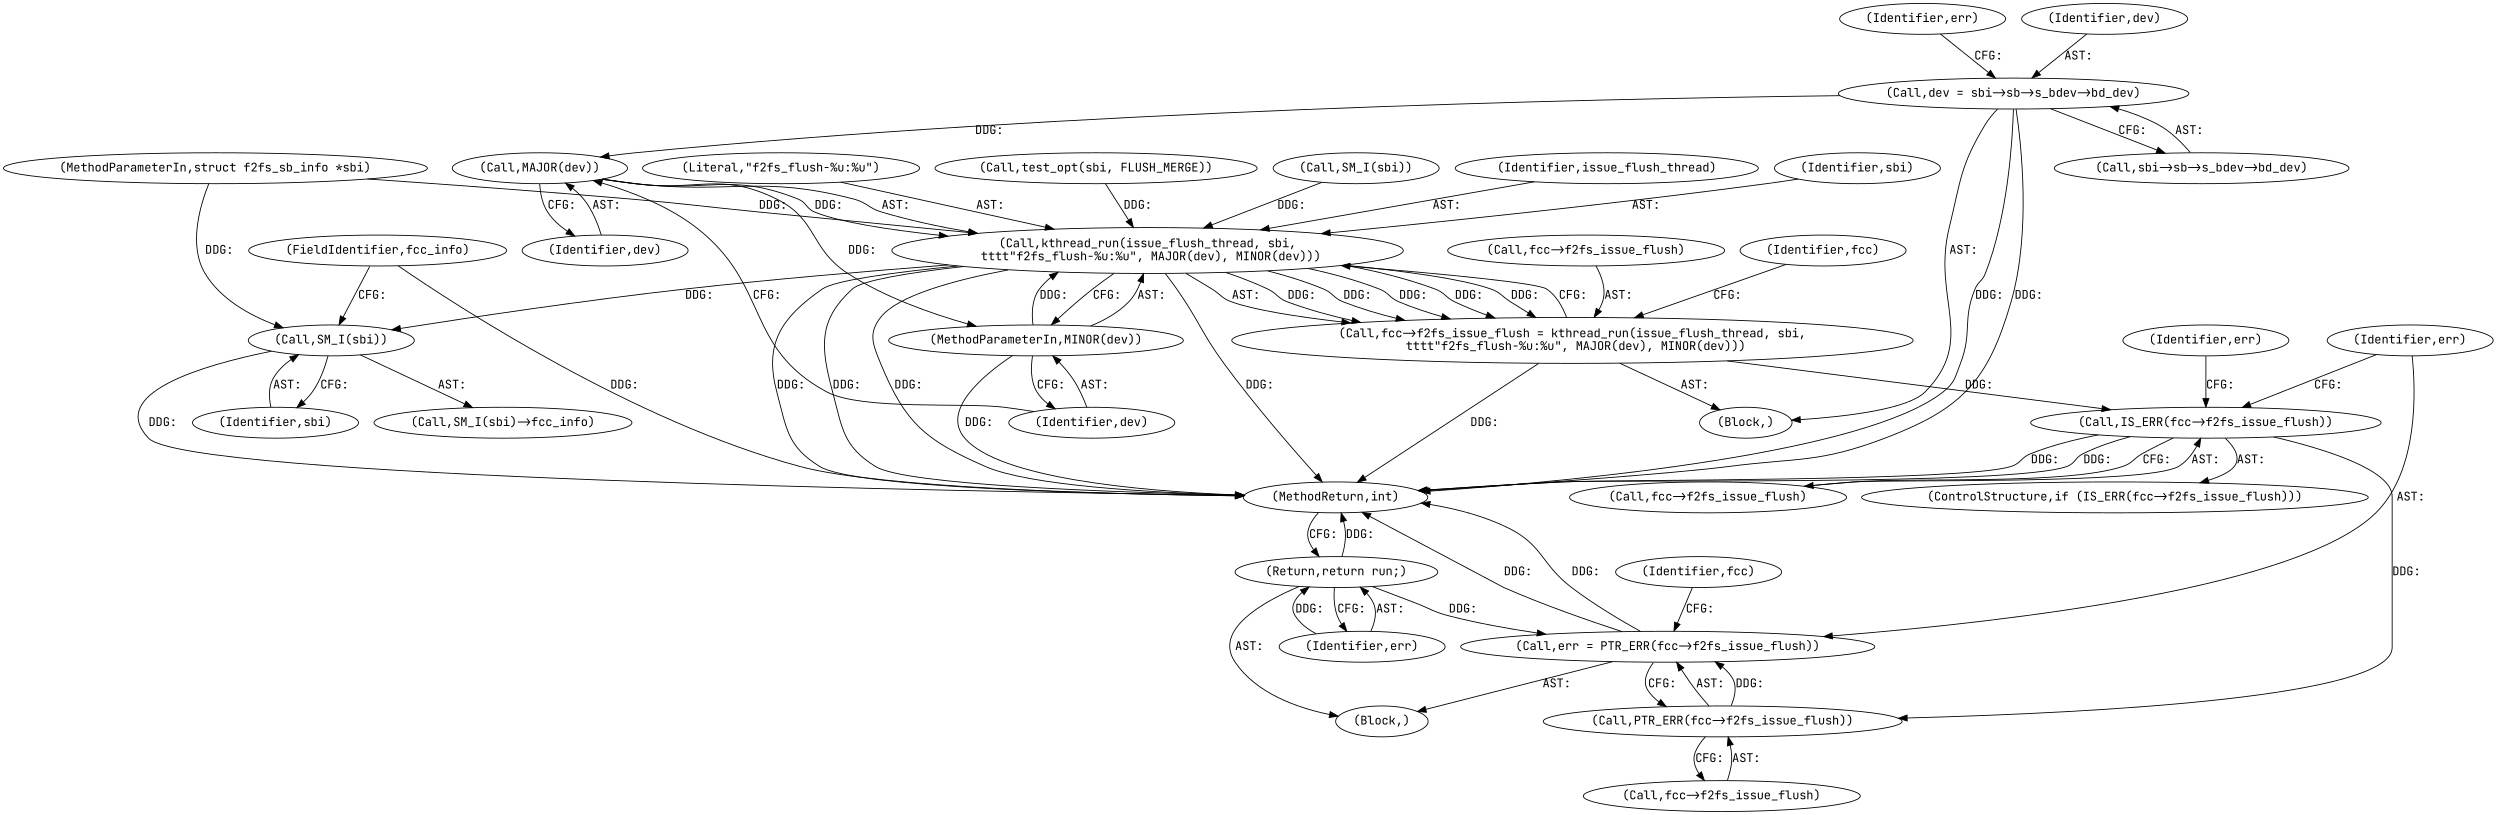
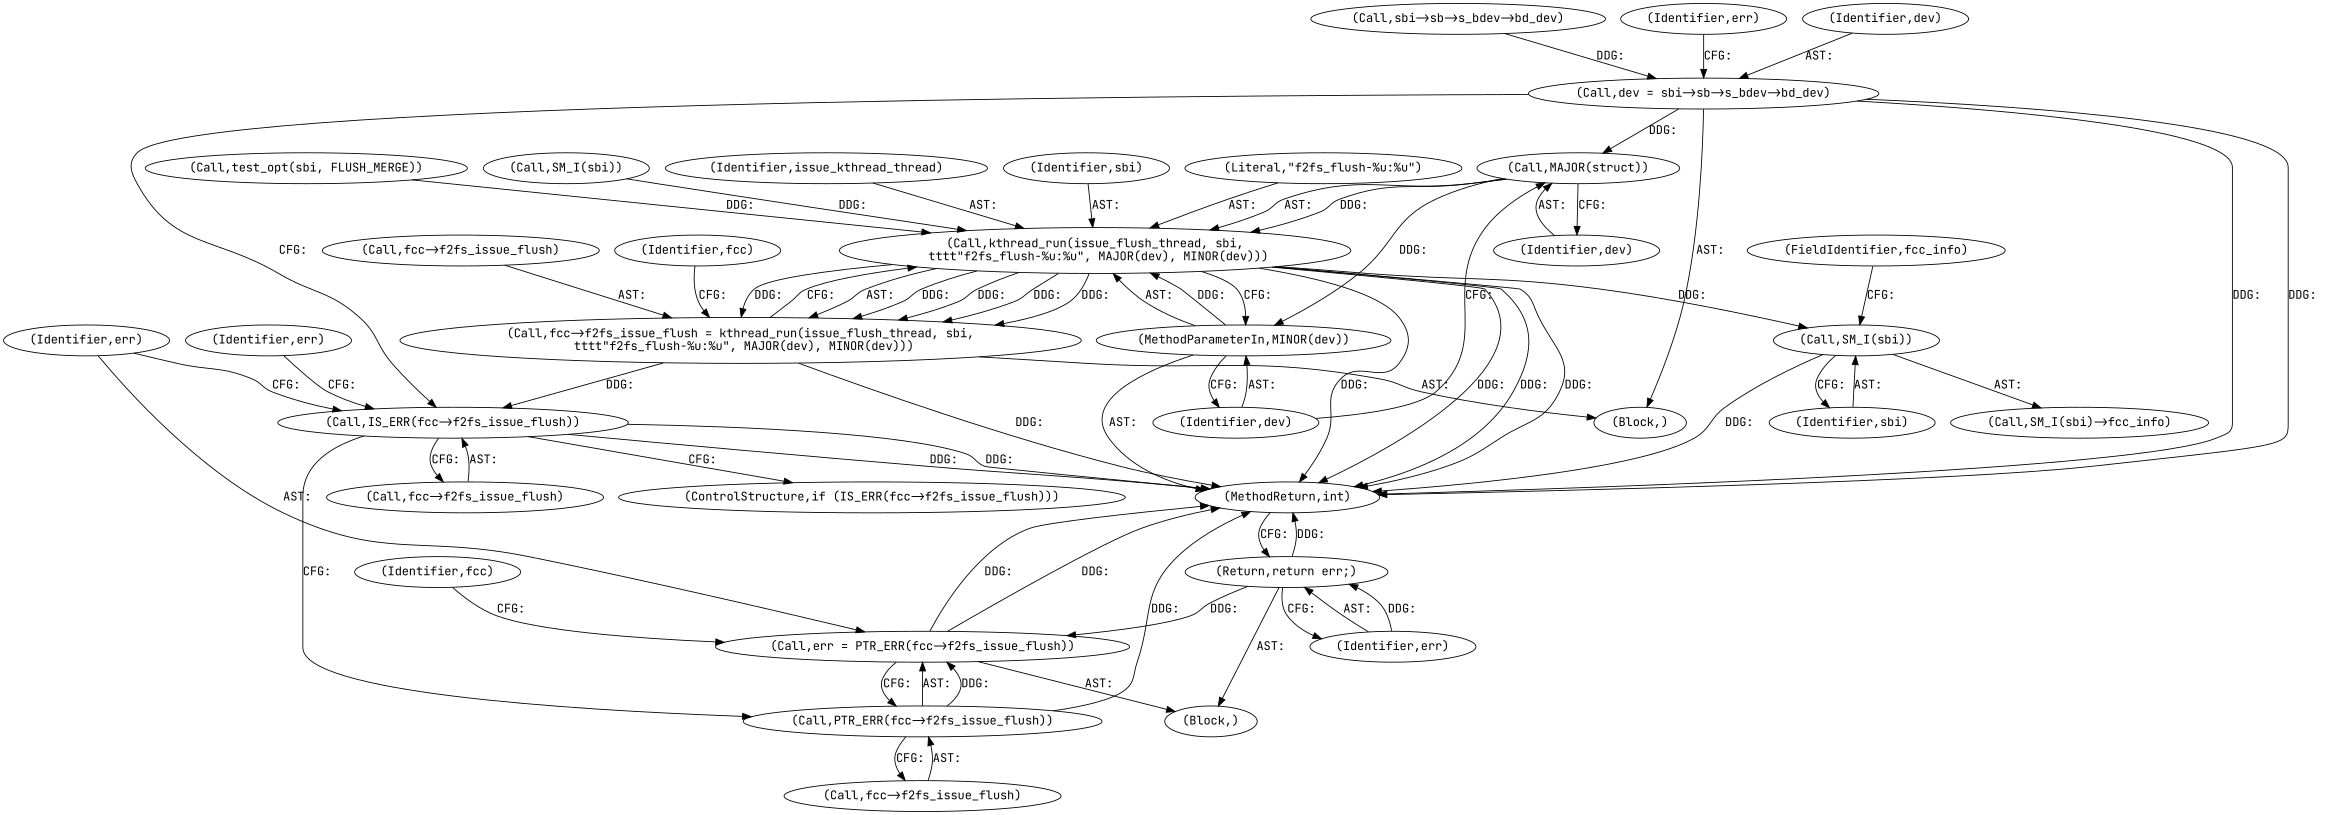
edge "(Call,dev = sbi->sb->s_bdev->bd_dev)" -> "(Call,sbi->sb->s_bdev->bd_dev)": now "(Call,dev = sbi->sb->s_bdev->bd_dev)" -> "(Call,IS_ERR(fcc->f2fs_issue_flush))"
edge "(Call,sbi->sb->s_bdev->bd_dev)" -> "(Call,dev = sbi->sb->s_bdev->bd_dev)": label "AST: " -> "DDG: "
node "(MethodParameterIn,struct f2fs_sb_info *sbi)": removed
node "(Call,MAJOR(dev))": label "(Call,MAJOR(dev))" -> "(Call,MAJOR(struct))"
node "(Identifier,issue_flush_thread)": label "(Identifier,issue_flush_thread)" -> "(Identifier,issue_kthread_thread)"
edge "(MethodParameterIn,MINOR(dev))" -> "(MethodReturn,int)": label "DDG: " -> "AST: "
edge "(Call,IS_ERR(fcc->f2fs_issue_flush))" -> "(ControlStructure,if (IS_ERR(fcc->f2fs_issue_flush)))": label "AST: " -> "CFG: "
edge "(FieldIdentifier,fcc_info)" -> "(MethodReturn,int)": now "(Call,PTR_ERR(fcc->f2fs_issue_flush))" -> "(MethodReturn,int)"
node "(Return,return run;)": label "(Return,return run;)" -> "(Return,return err;)"
edge "(Call,IS_ERR(fcc->f2fs_issue_flush))" -> "(Call,PTR_ERR(fcc->f2fs_issue_flush))": label "DDG: " -> "CFG: "
